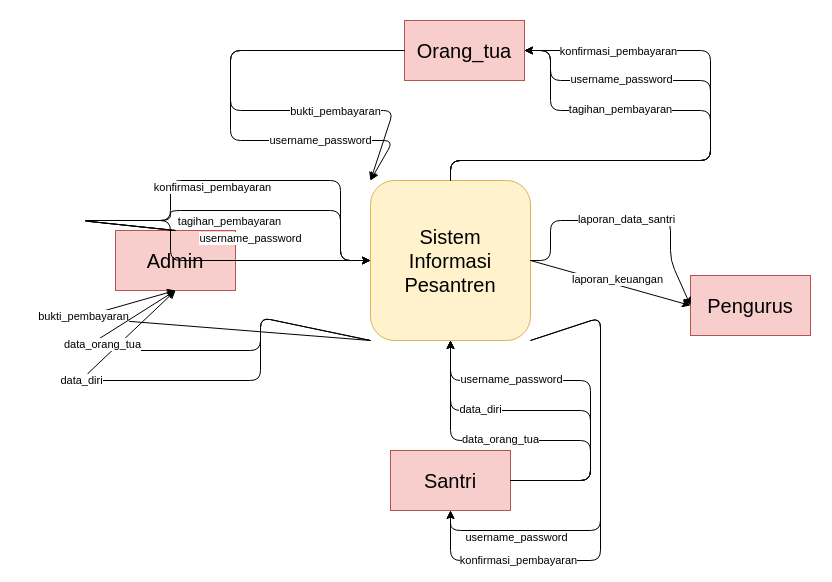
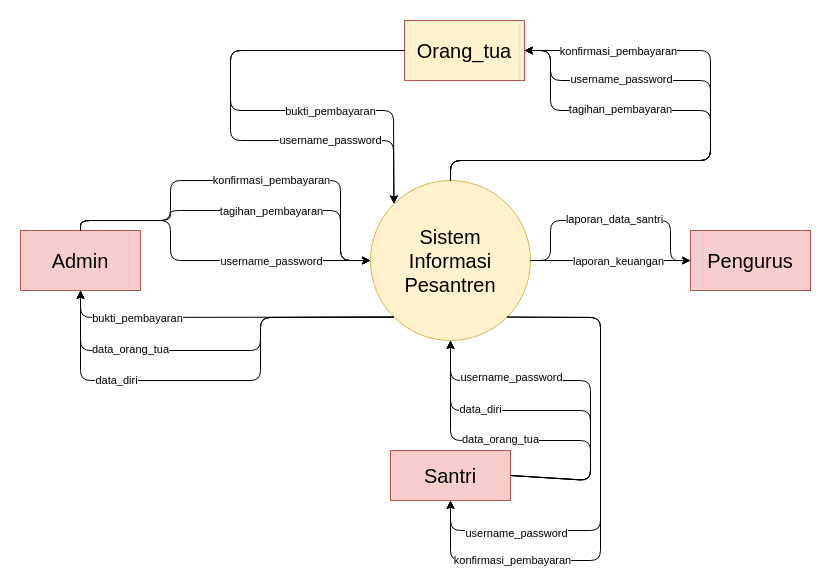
node "Orang_tua": fillcolor #f8cecc -> #fff2cc
node "Admin": moved (176, 261) -> (81, 261)
node "Sistem Informasi Pesantren": shape rounded rectangle -> ellipse
node "Pengurus": moved (751, 306) -> (751, 261)
node "Santri": size 120x60 -> 120x50
